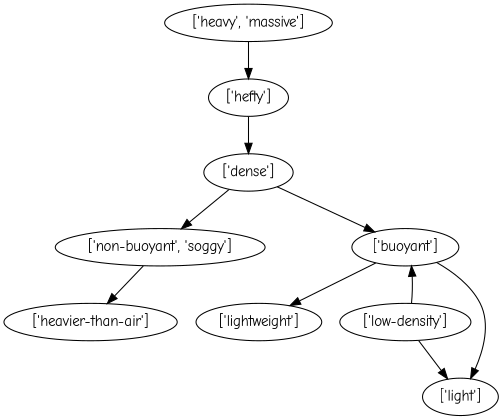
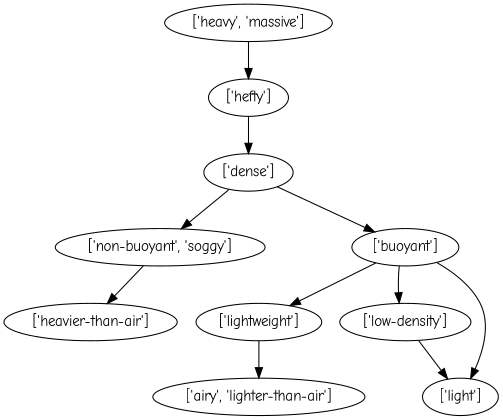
edge "['low-density']" -> "['buoyant']": reversed
node "['airy', 'lighter-than-air']": added
